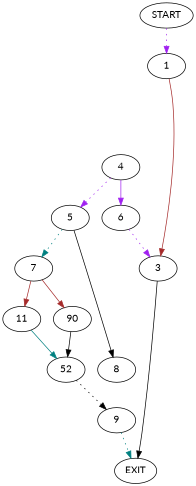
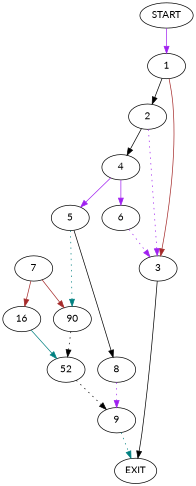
edge "START" -> "1": style dotted -> solid
node "2": added
edge "4" -> "5": style dotted -> solid
edge "5" -> "7": now "5" -> "90"
node "11": label "11" -> "16"
edge "90" -> "52": style solid -> dotted
edge "8" -> "9": added
